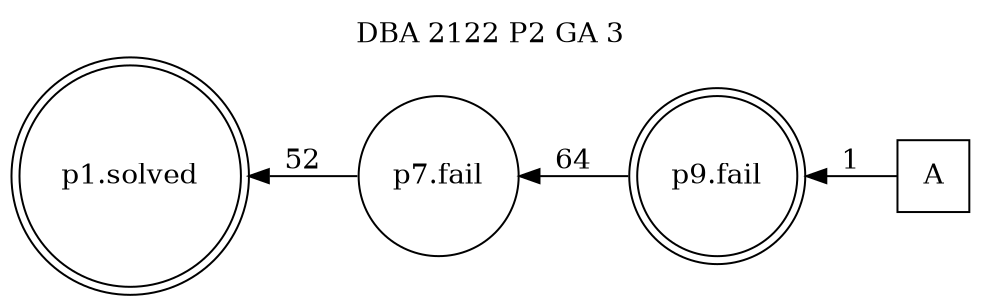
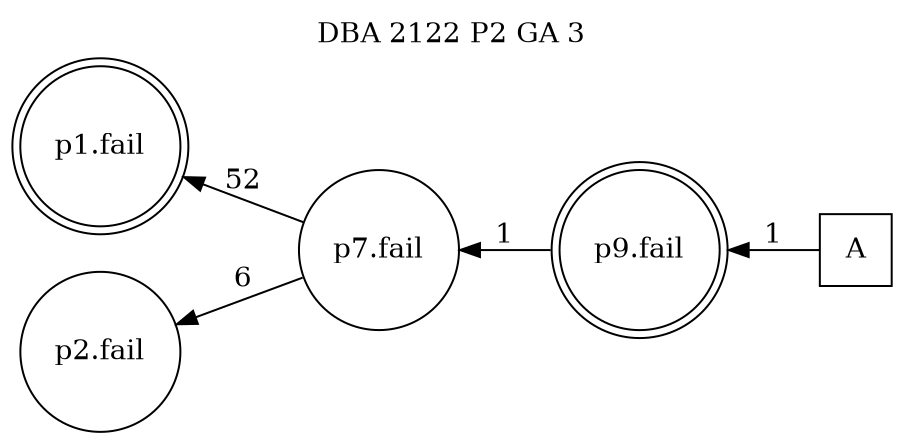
edge "p9.fail" -> "p7.fail": label "64" -> "1"
node "p1.solved": label "p1.solved" -> "p1.fail"
node "p2.fail": added
